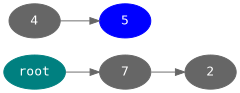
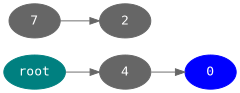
node "5": label "5" -> "0"
edge "root" -> "7": now "root" -> "4"
